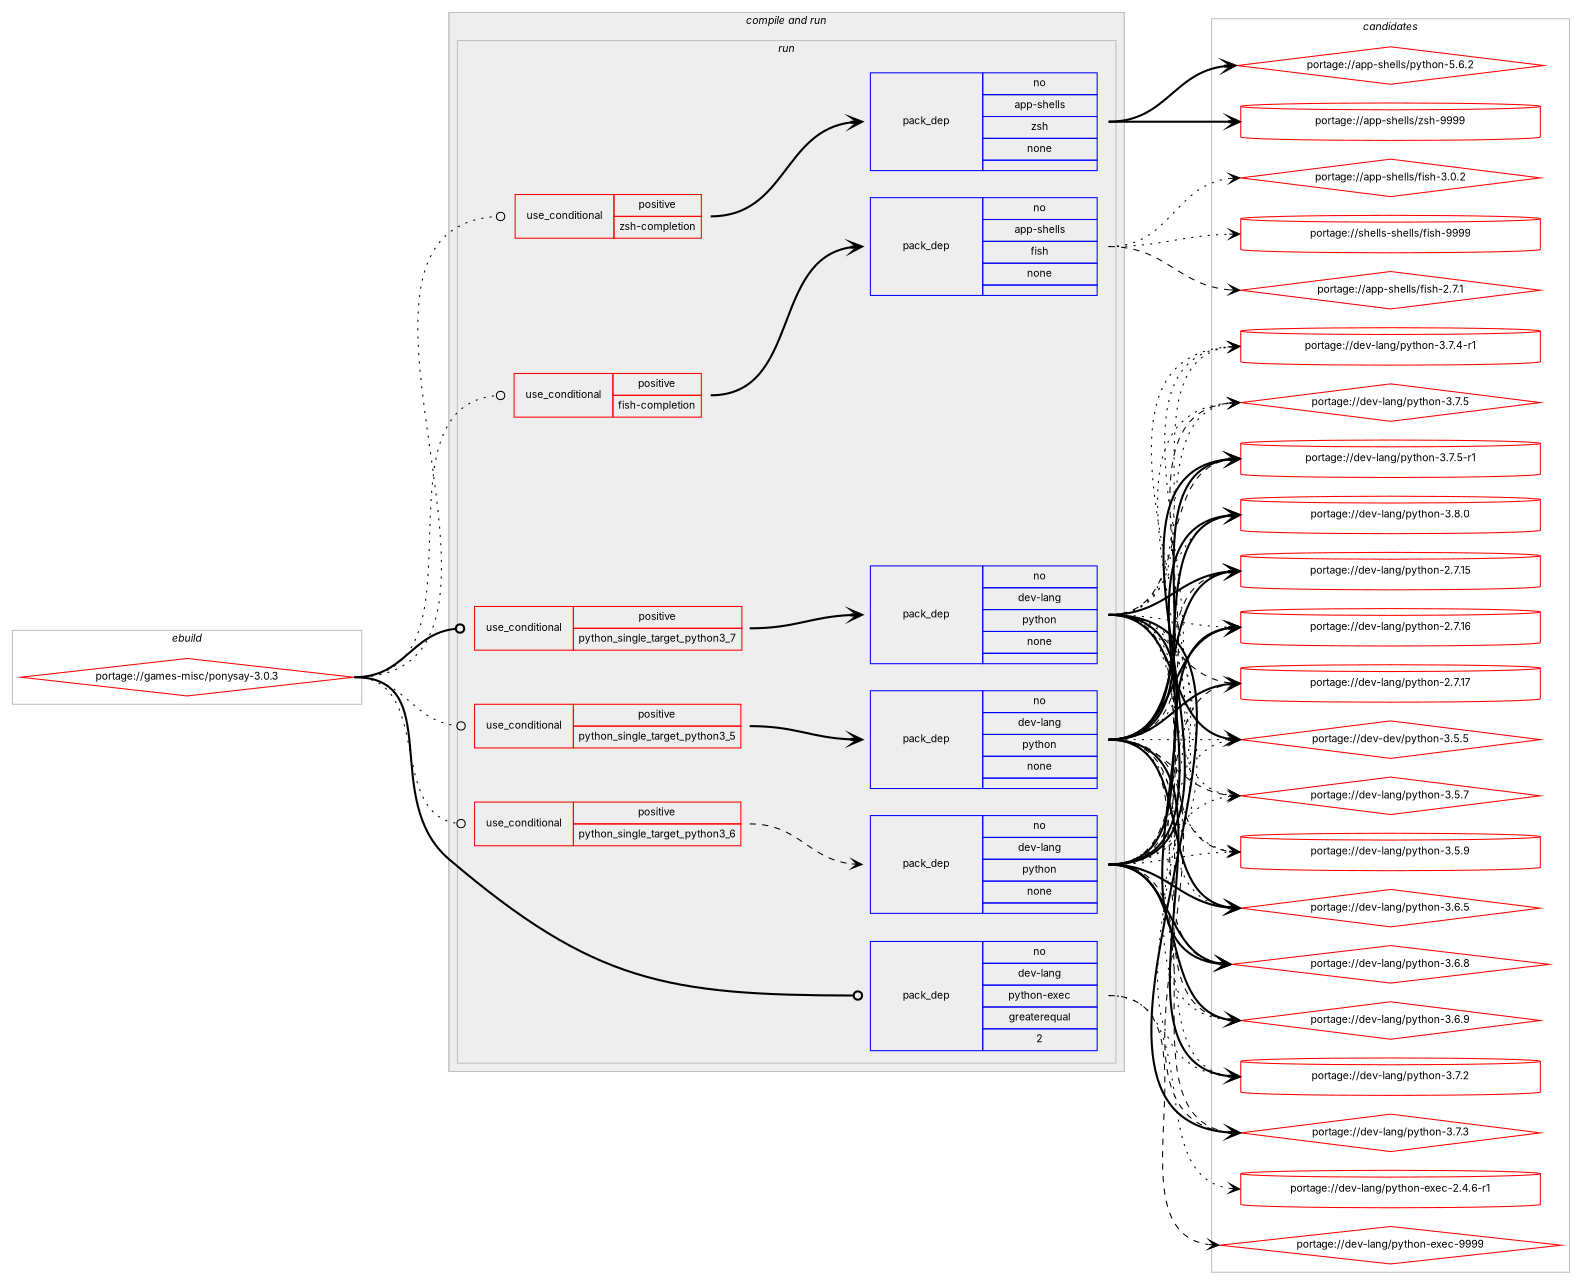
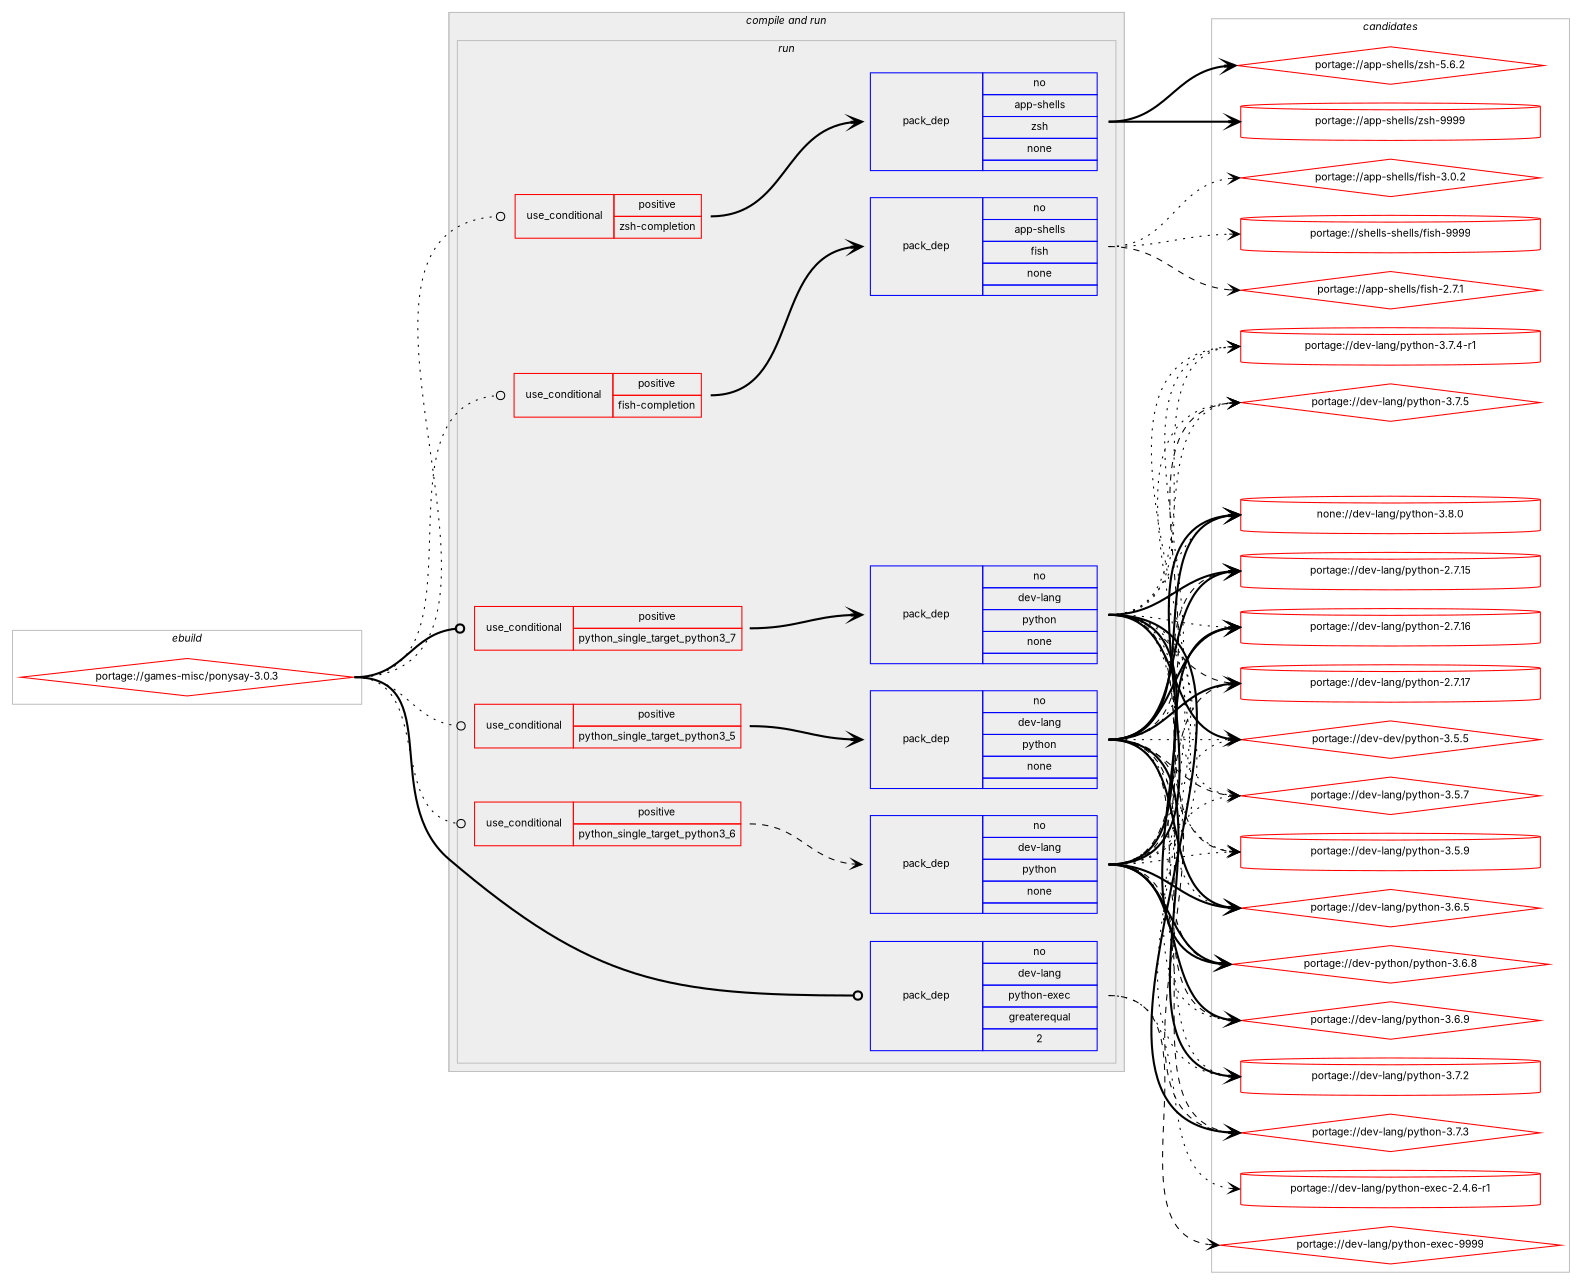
node "portage://app-shells/python-5.6.2": label "portage://app-shells/python-5.6.2" -> "portage://app-shells/zsh-5.6.2"
node "portage://dev-lang/python-3.7.5-r1": removed
node "portage://dev-lang/python-3.8.0": label "portage://dev-lang/python-3.8.0" -> "none://dev-lang/python-3.8.0"
node "portage://dev-lang/python-3.6.8": label "portage://dev-lang/python-3.6.8" -> "portage://dev-python/python-3.6.8"
